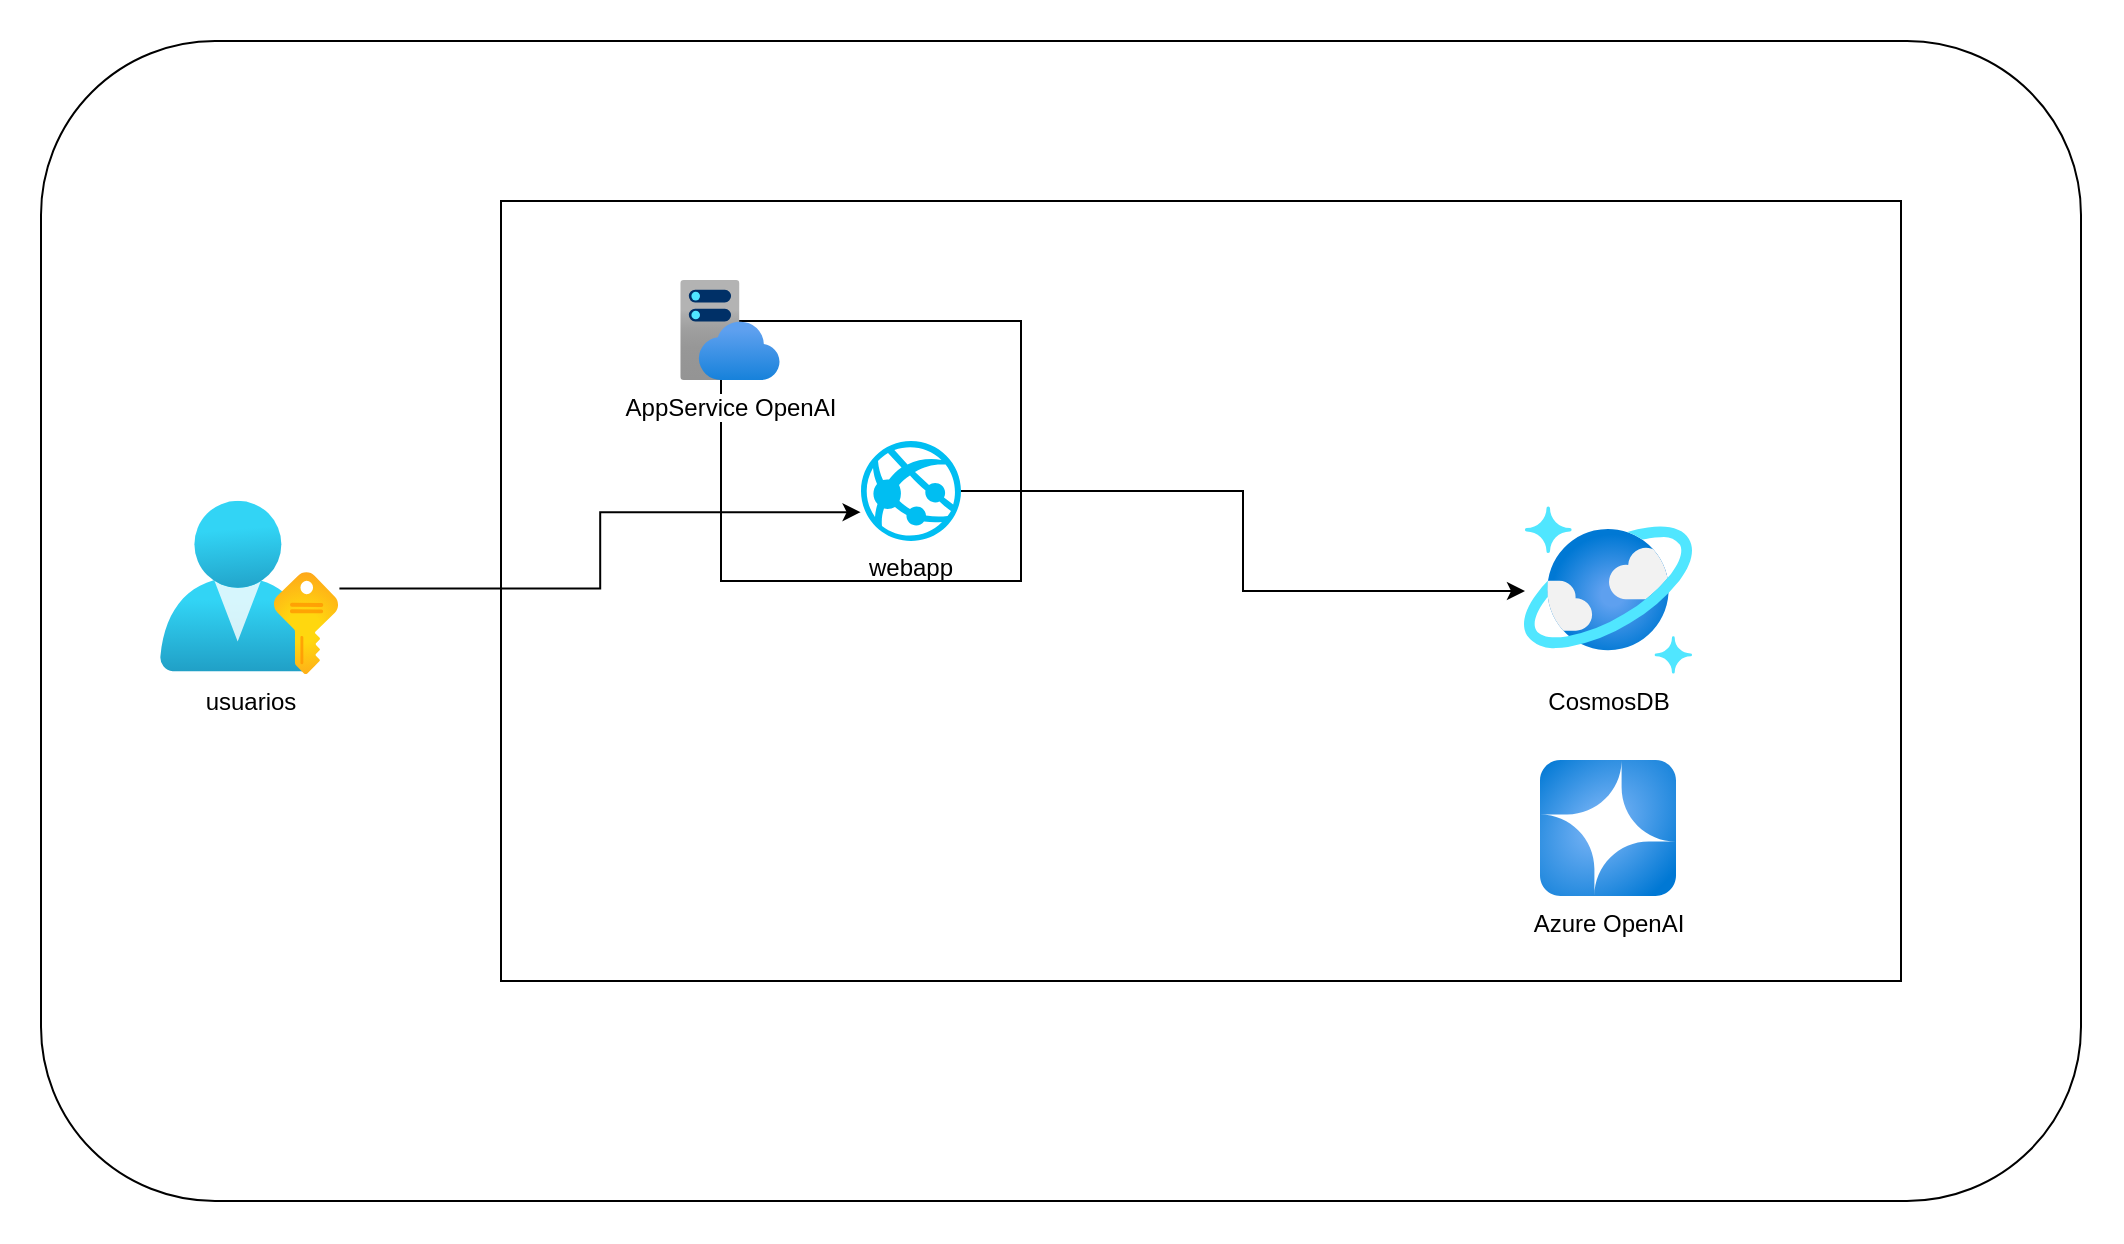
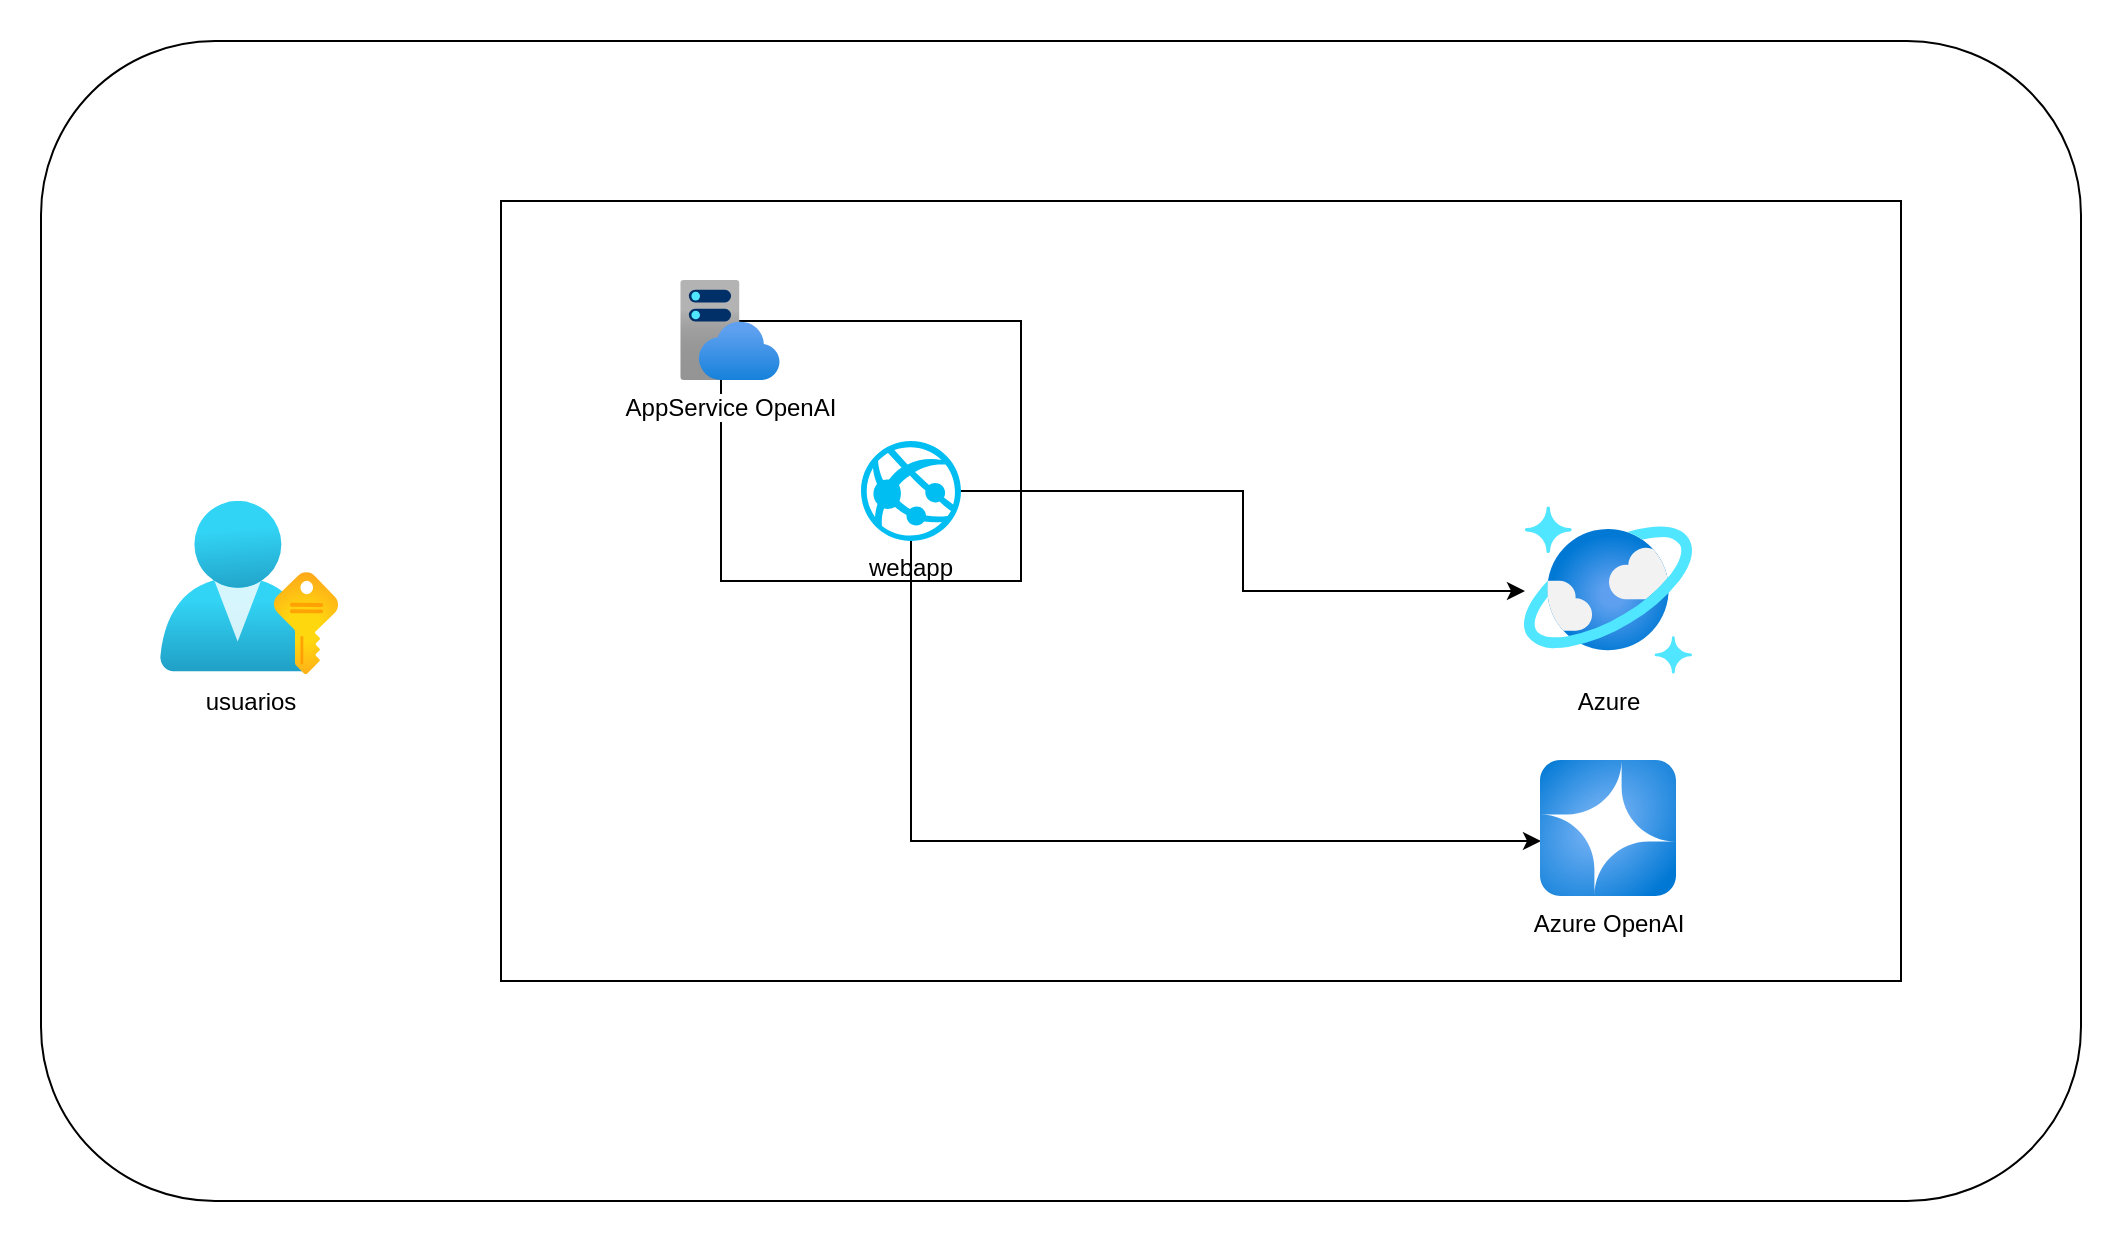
edge "usuarios" -> "webapp": removed
node "CosmosDB": label "CosmosDB" -> "Azure"
edge "webapp" -> "Azure OpenAI": added
